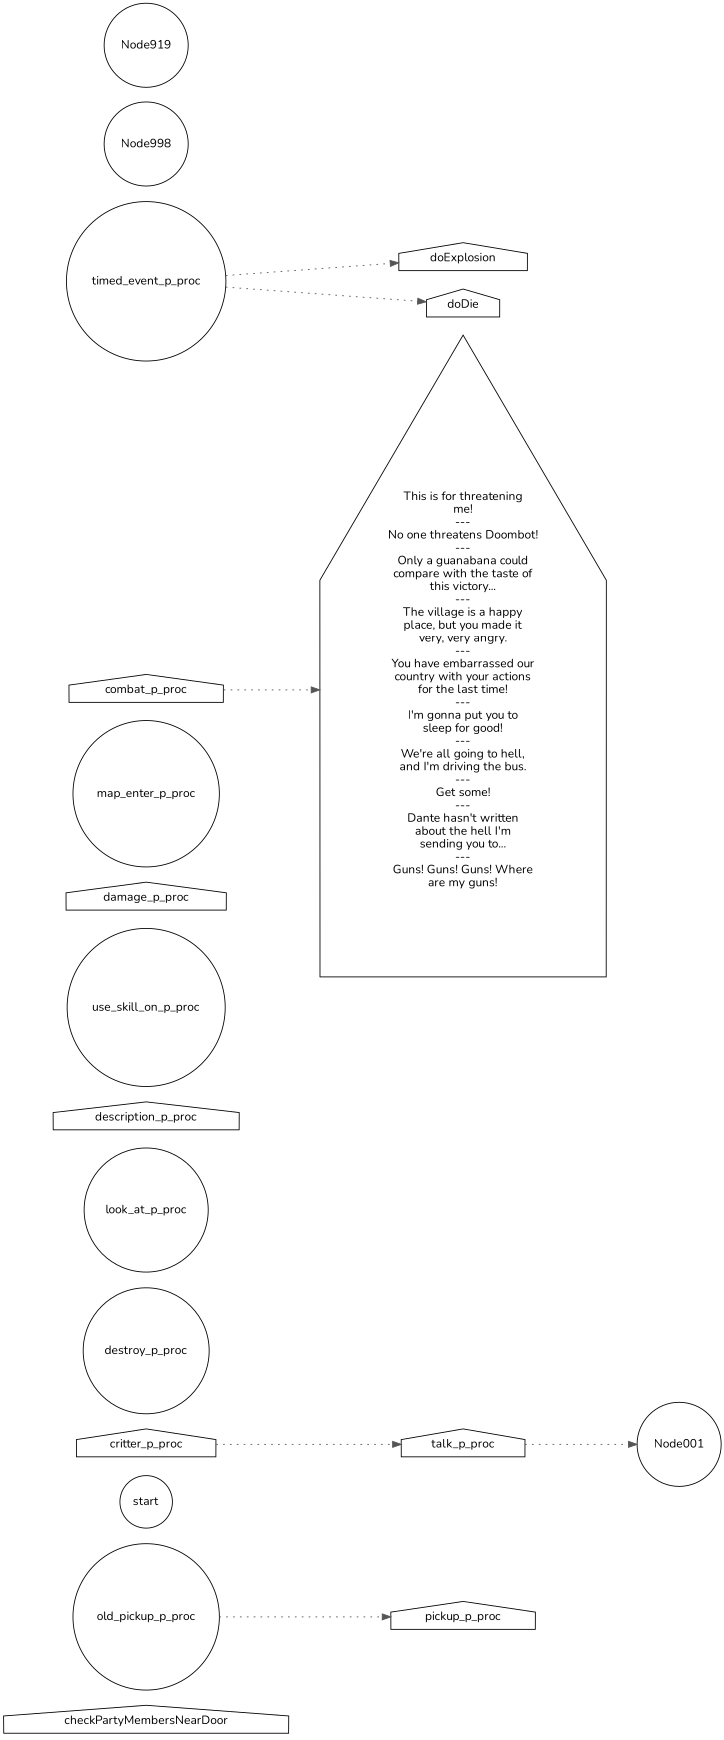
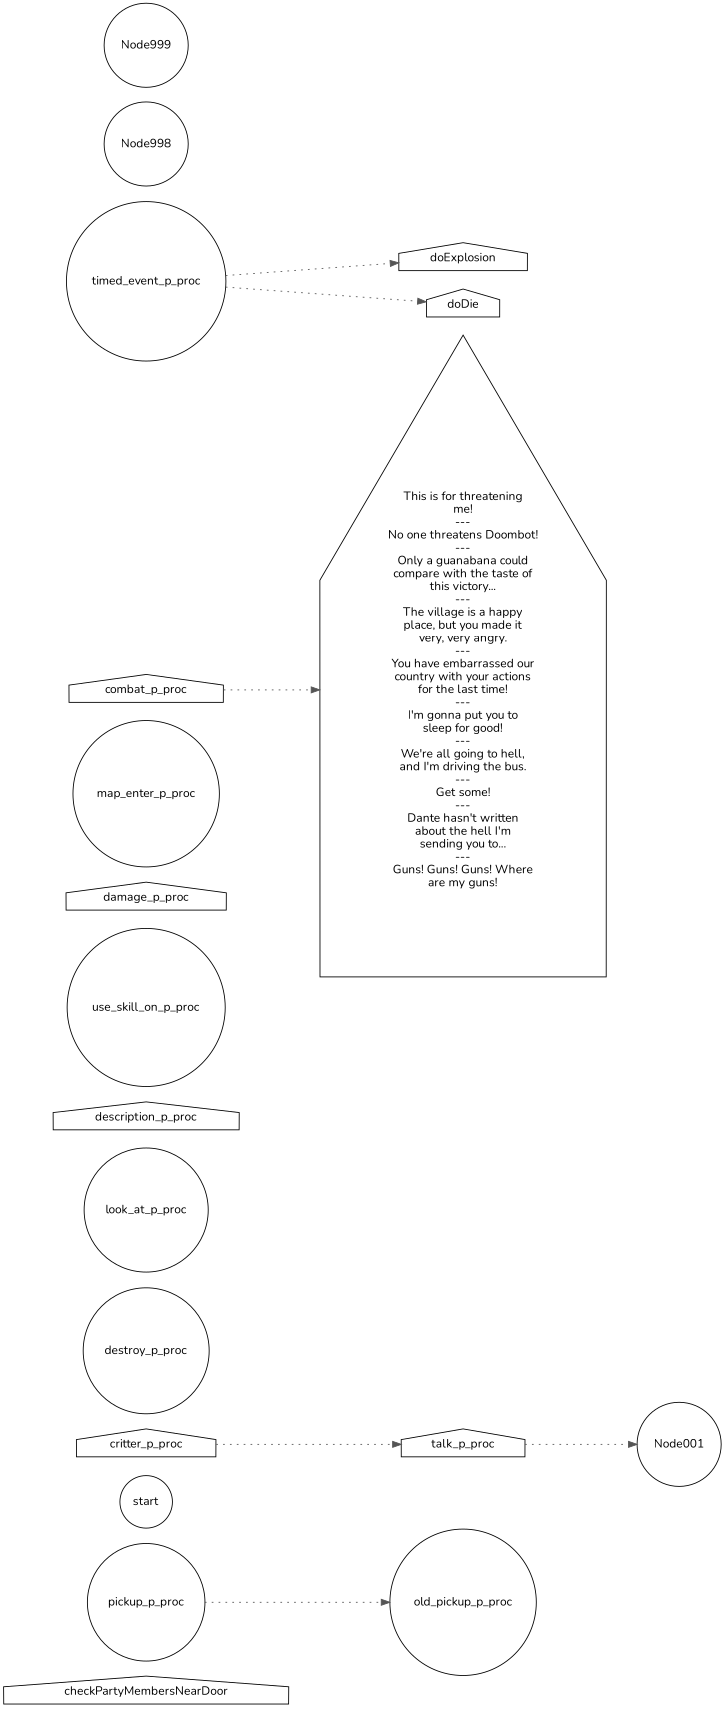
node "Node919": label "Node919" -> "Node999"
edge "old_pickup_p_proc" -> "pickup_p_proc": reversed
node "pickup_p_proc": shape house -> circle
